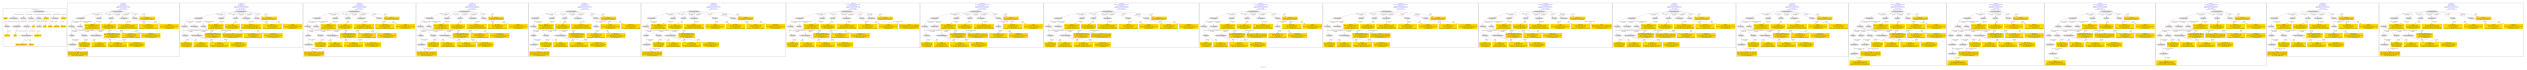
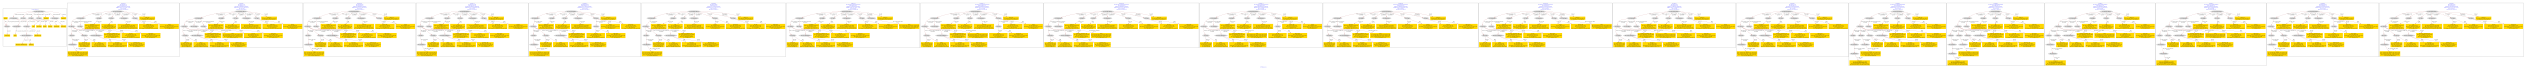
node "Culture_URI": fillcolor lightgray -> gold
